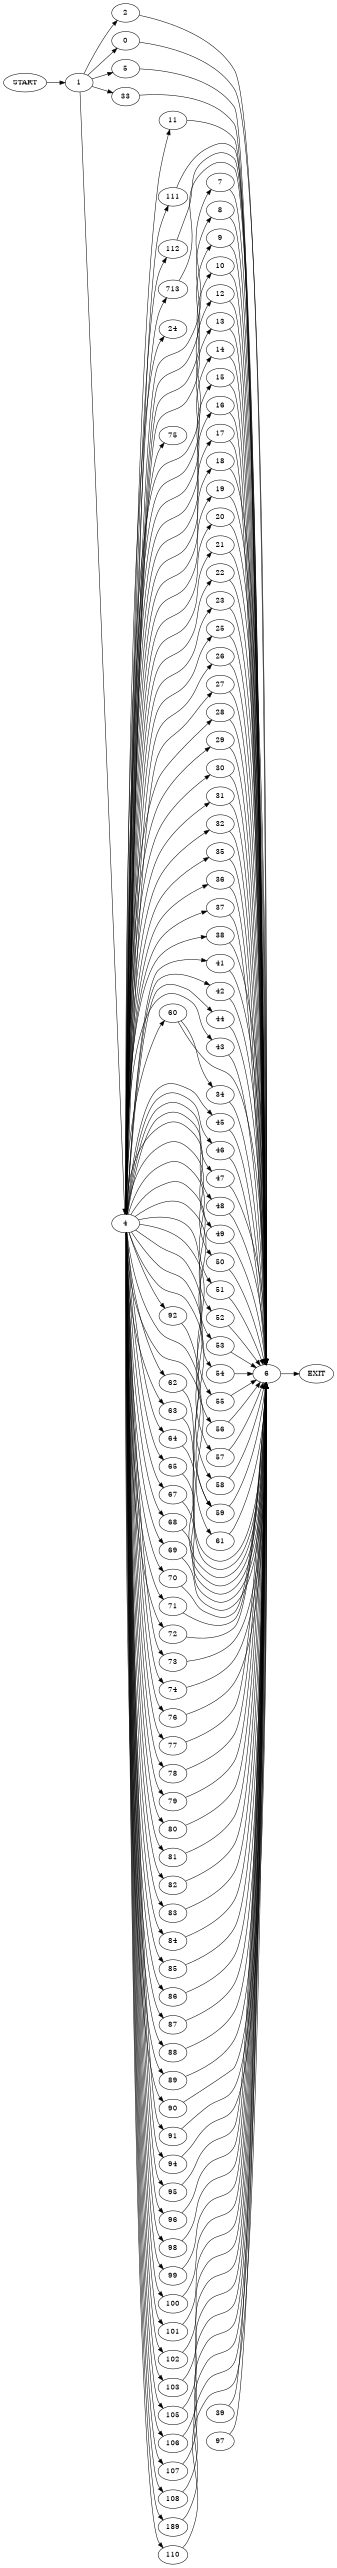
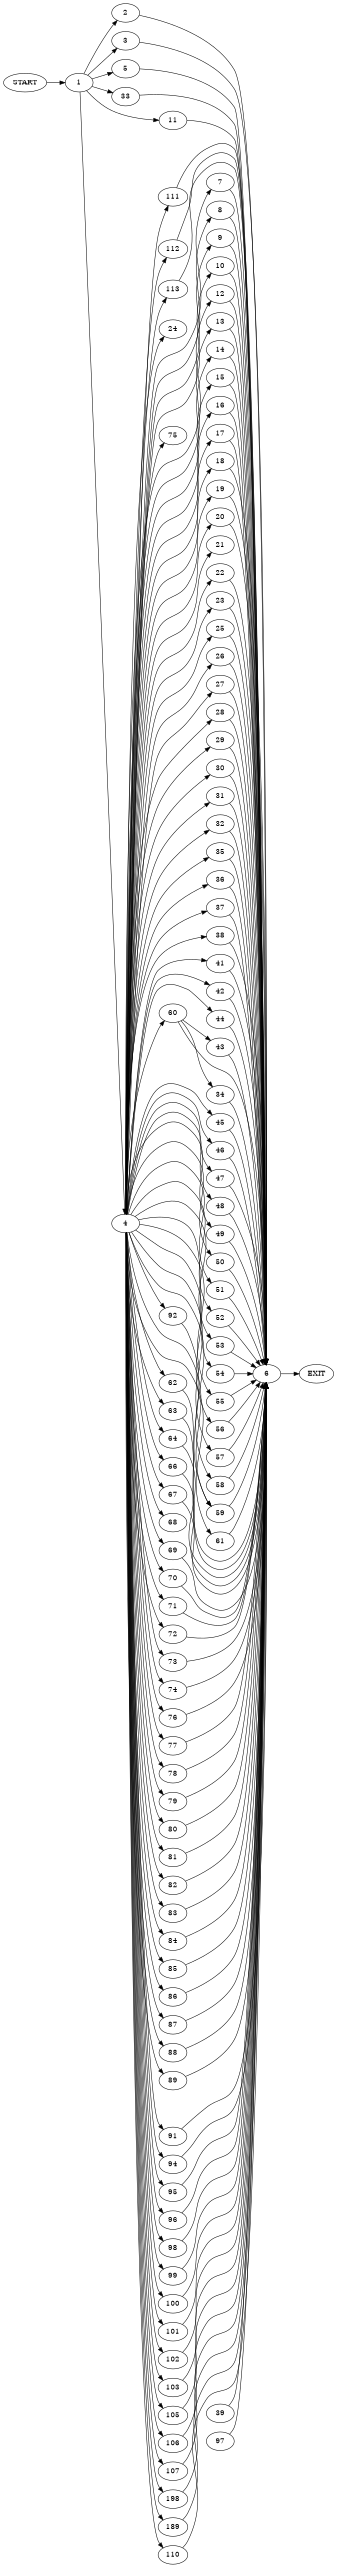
node "0": label "0" -> "3"
node "713": label "713" -> "113"
edge "4" -> "11": now "1" -> "11"
edge "21" -> "6": removed
edge "4" -> "43": now "60" -> "43"
node "65": label "65" -> "66"
edge "68" -> "6": removed
node "90": removed
node "108": label "108" -> "198"
